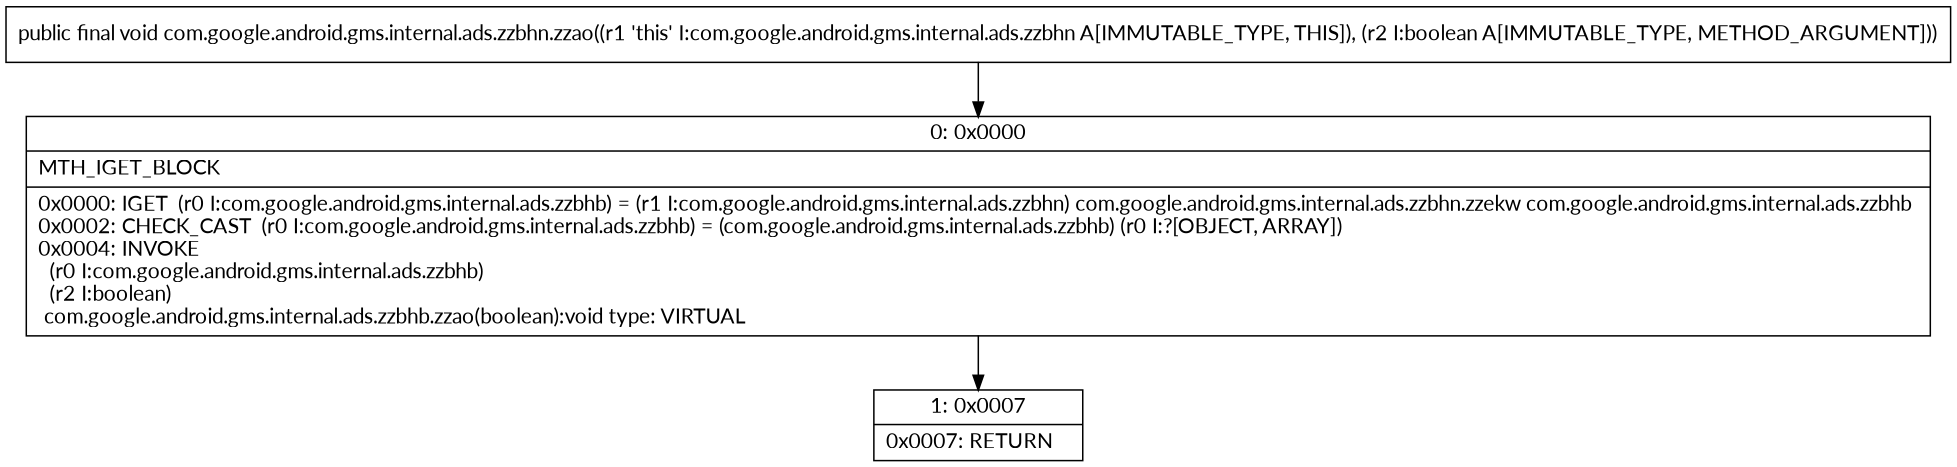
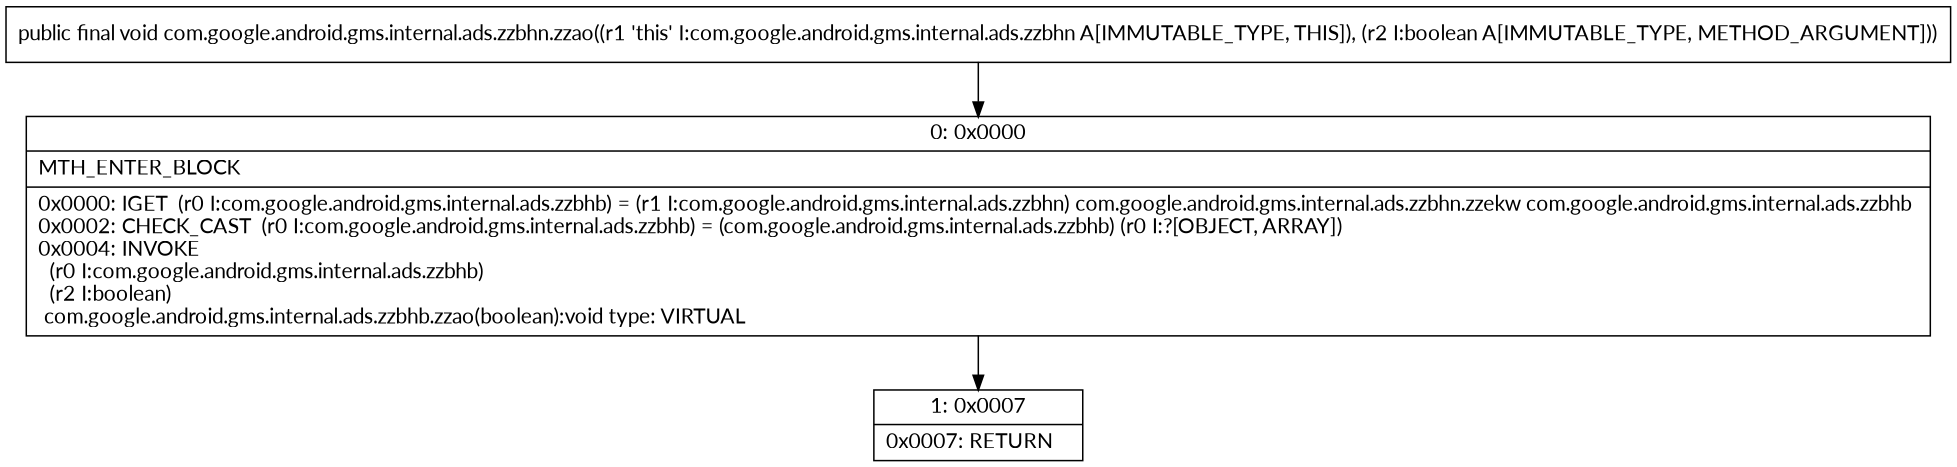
node "0: 0x0000": text "MTH_IGET_BLOCK" -> "MTH_ENTER_BLOCK"
